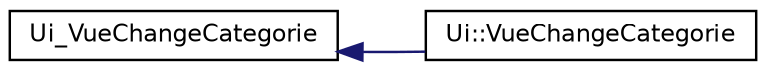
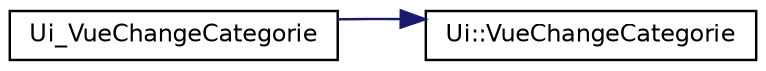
edge "Ui::VueChangeCategorie" -> "Ui_VueChangeCategorie": reversed
